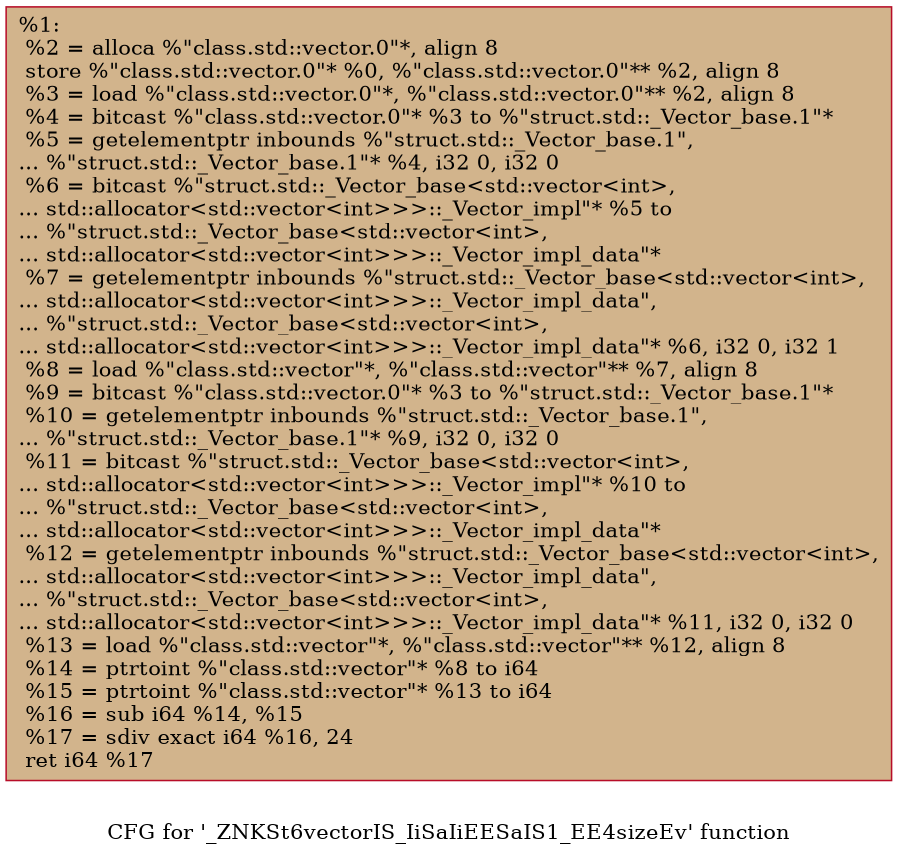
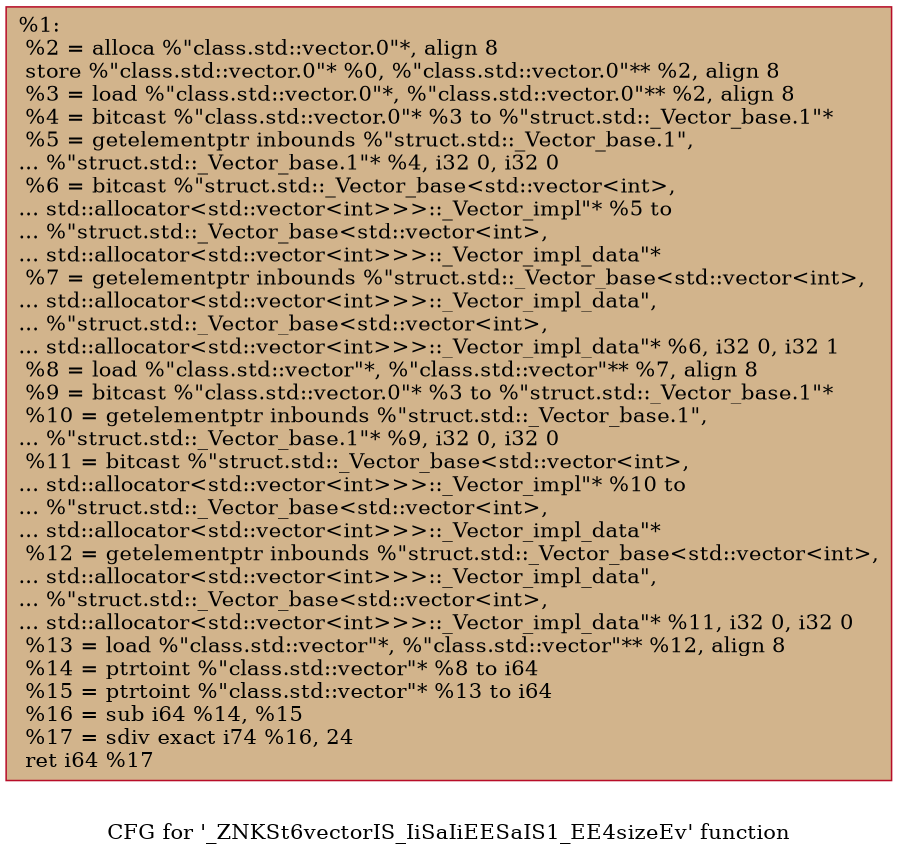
node "%1:": text "%17 = sdiv exact i64 %16, 24" -> "%17 = sdiv exact i74 %16, 24"
